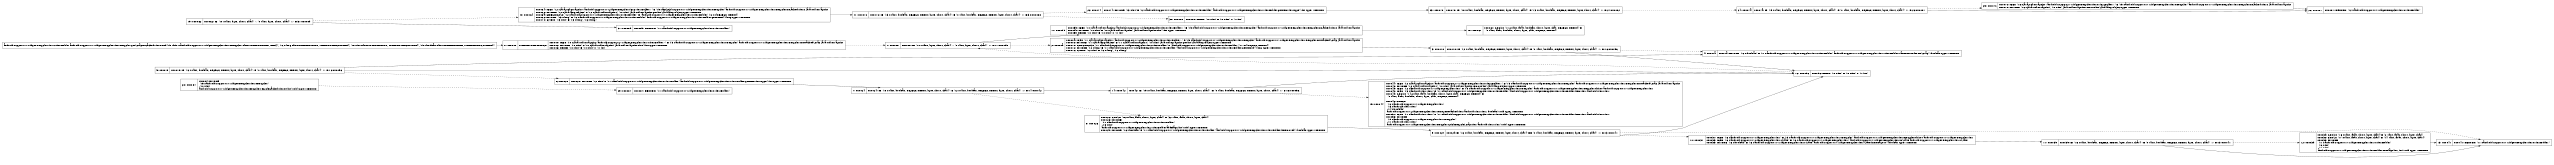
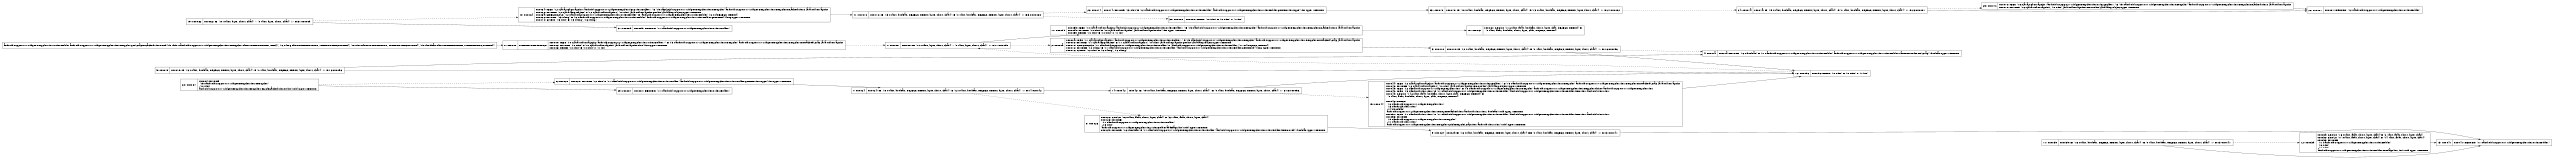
edge "5: 0x001e" -> "6: 0x0020": now "28: 0x0084" -> "6: 0x0020"
edge "28: 0x0084" -> "29: 0x0087": style dashed -> solid
edge "9: 0x002f" -> "16: 0x0056": now "15: 0x0044" -> "16: 0x0056"
edge "9: 0x002f" -> "13: 0x0041": style dashed -> solid
node "10: 0x0031": removed
